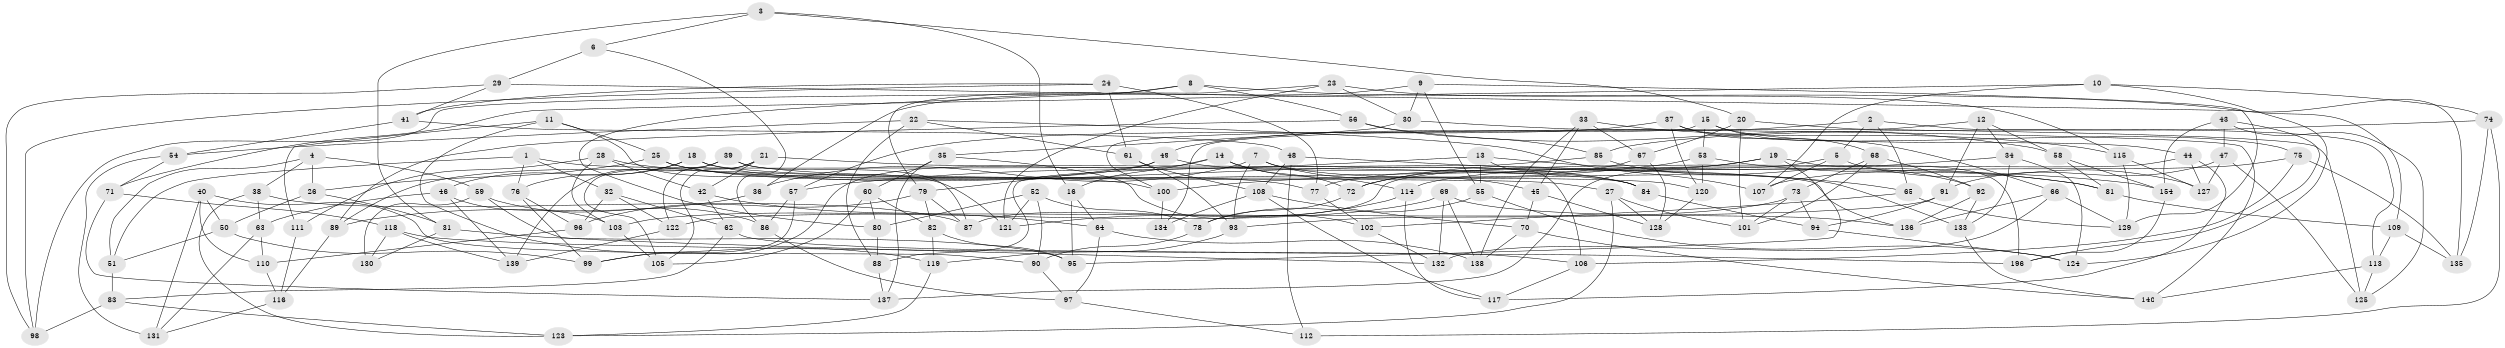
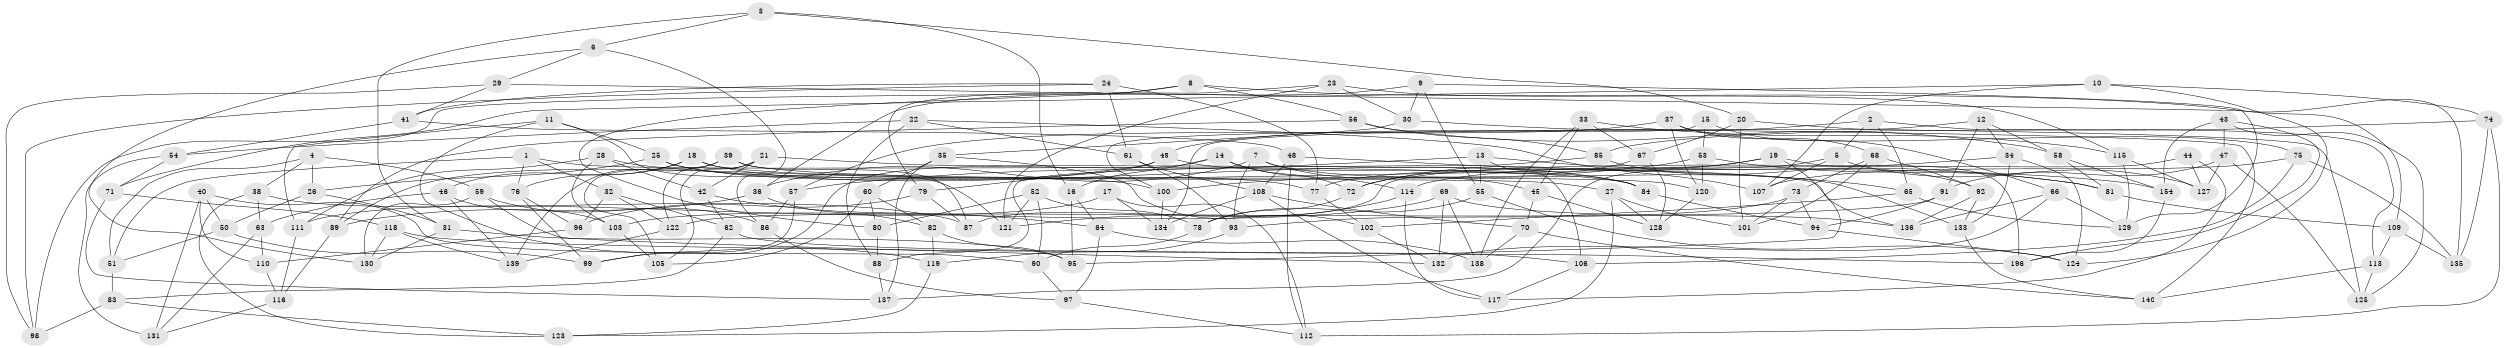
edge "6" -- "130": added
edge "15" -- "44": removed
node "17": added
edge "79" -- "82": now "36" -- "82"
